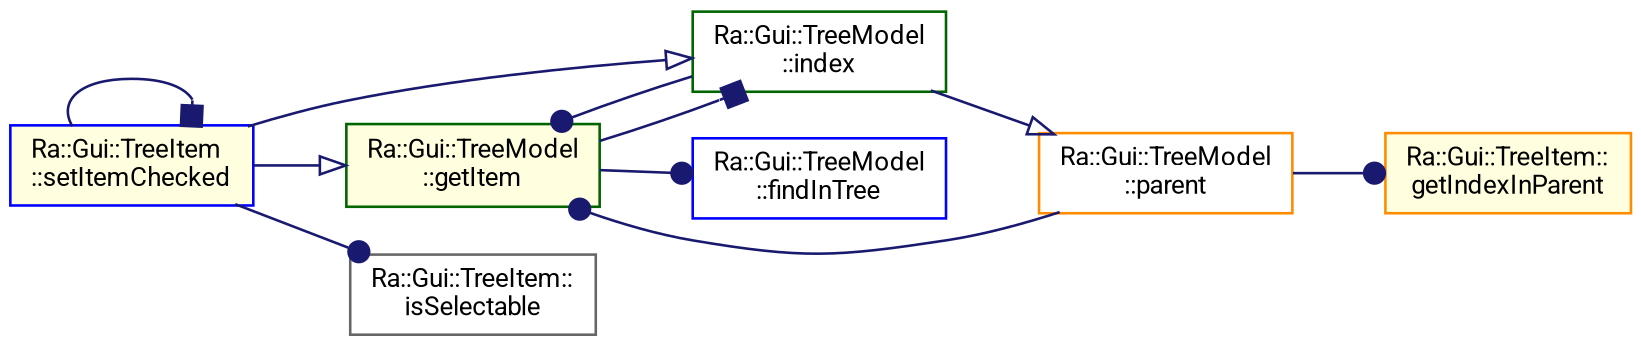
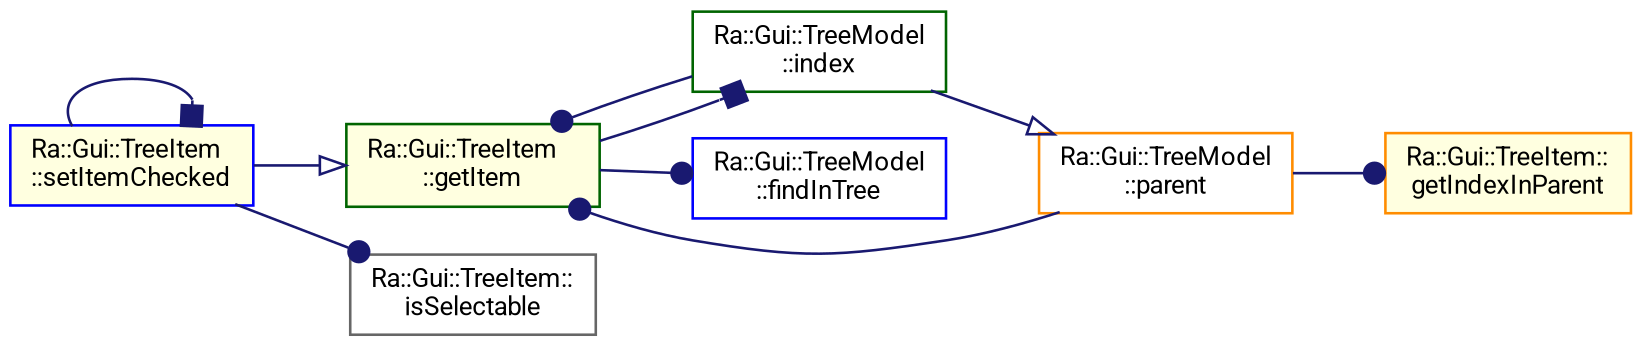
edge "Ra::Gui::TreeItem ::setItemChecked" -> "Ra::Gui::TreeModel ::index": removed
node "Ra::Gui::TreeModel ::getItem": label "Ra::Gui::TreeModel ::getItem" -> "Ra::Gui::TreeItem ::getItem"
